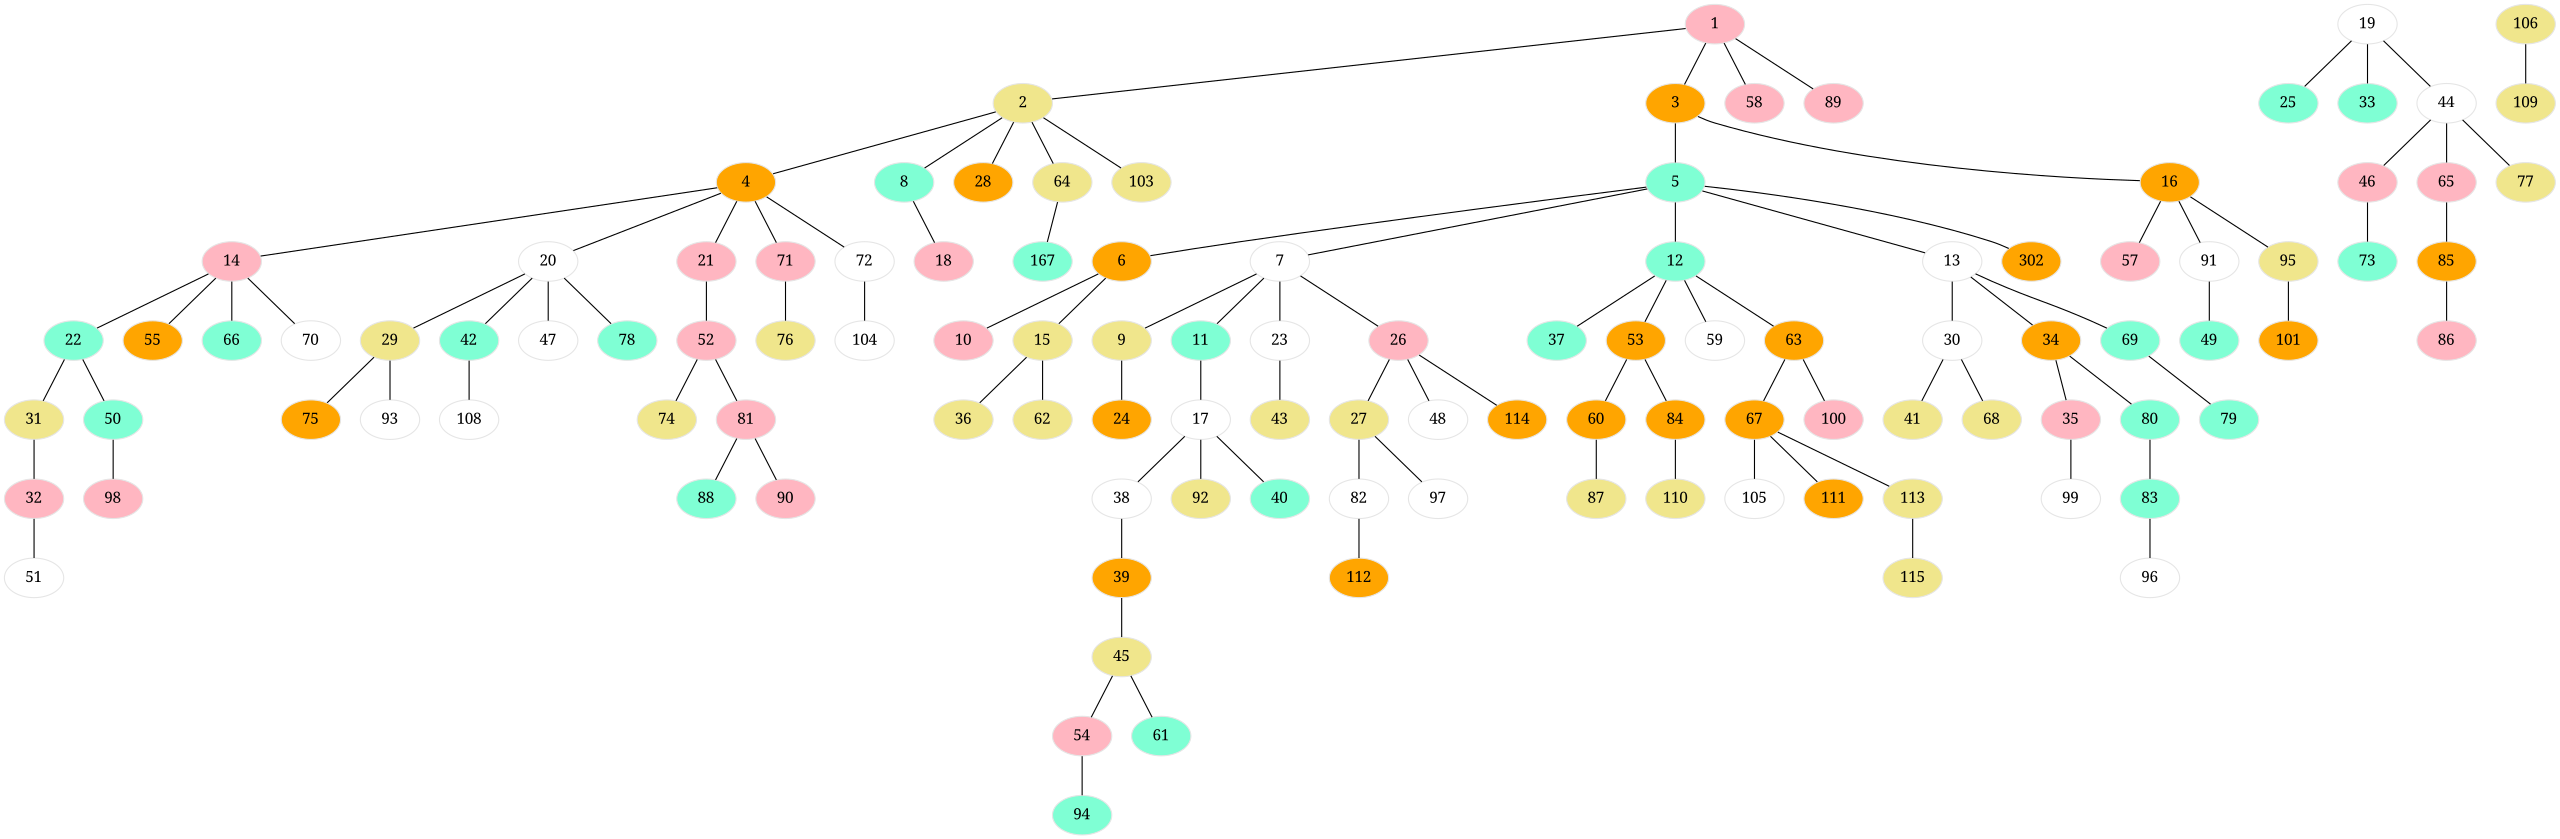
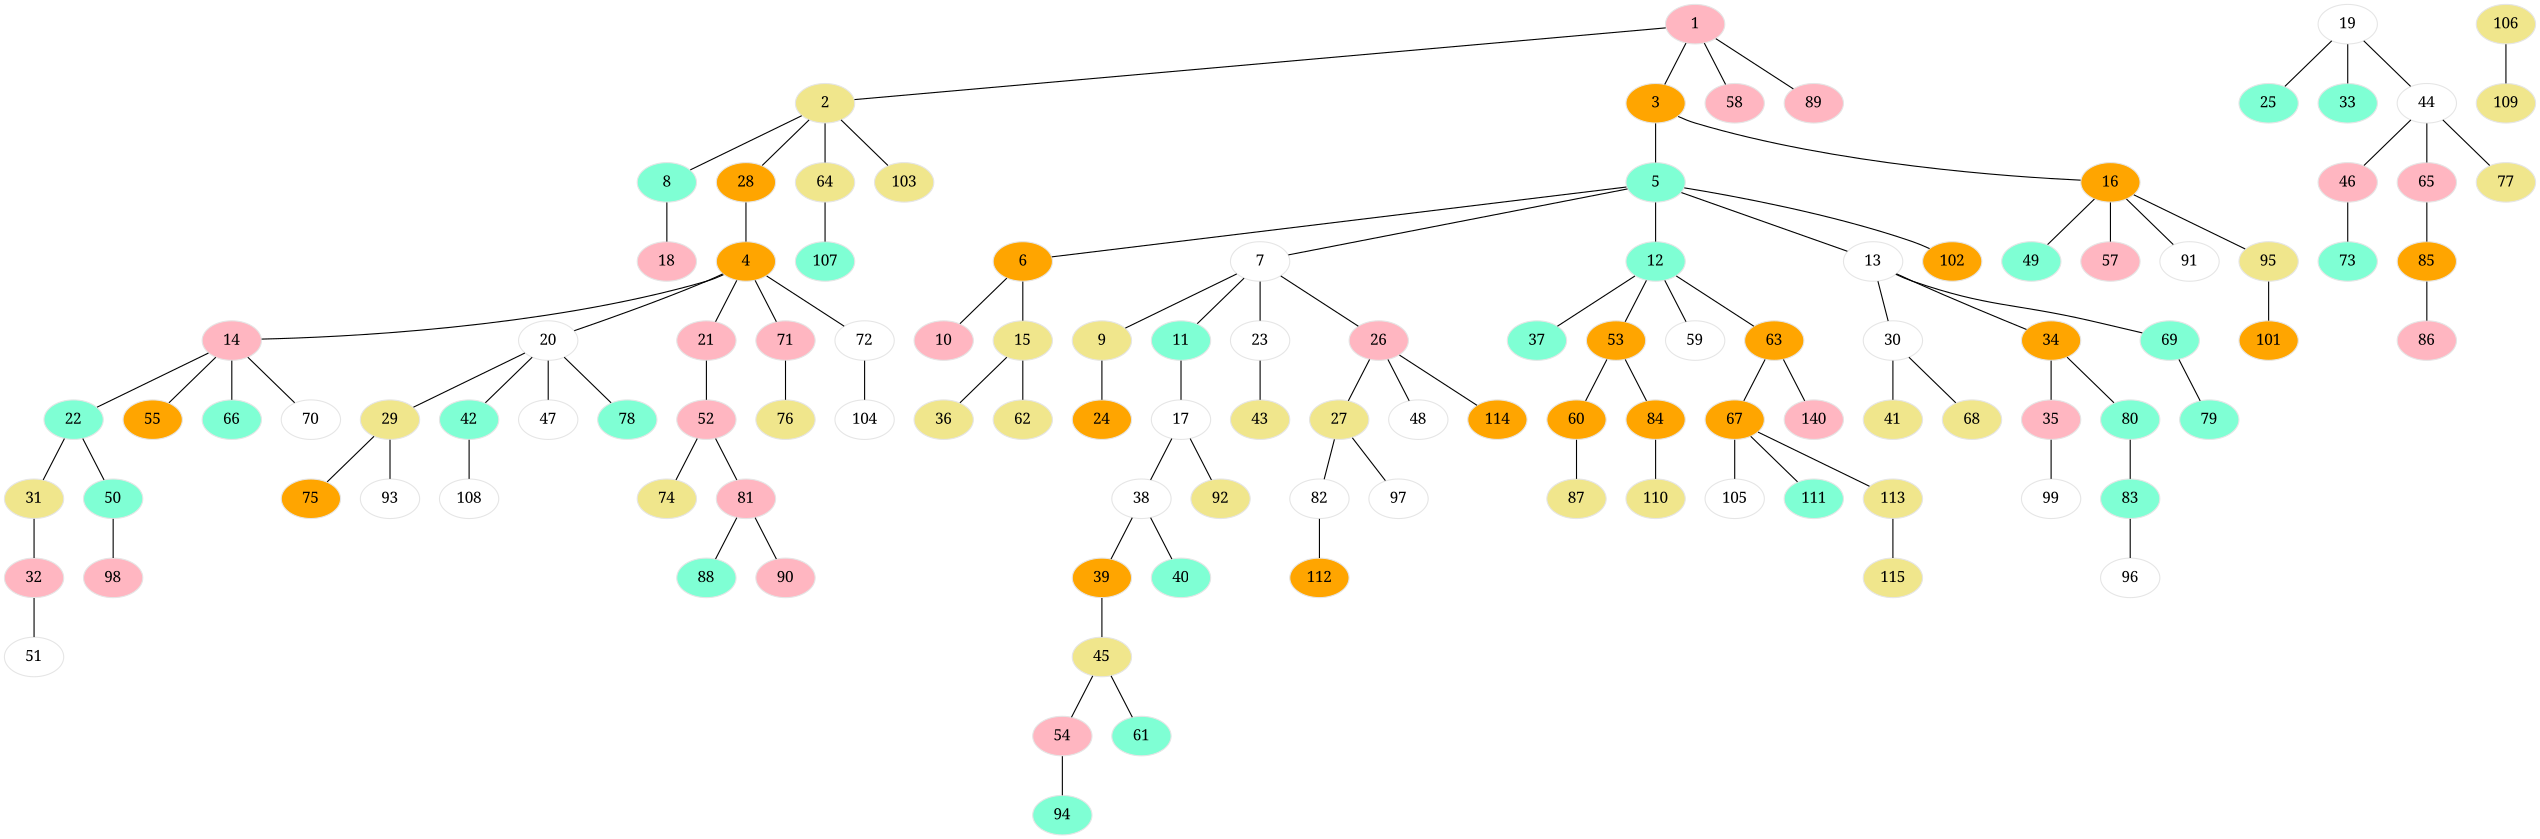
edge "2" -- "4": now "28" -- "4"
node "167": label "167" -> "107"
node "302": label "302" -> "102"
edge "91" -- "49": now "16" -- "49"
node "100": label "100" -> "140"
edge "17" -- "40": now "38" -- "40"
node "111": fillcolor orange -> aquamarine
